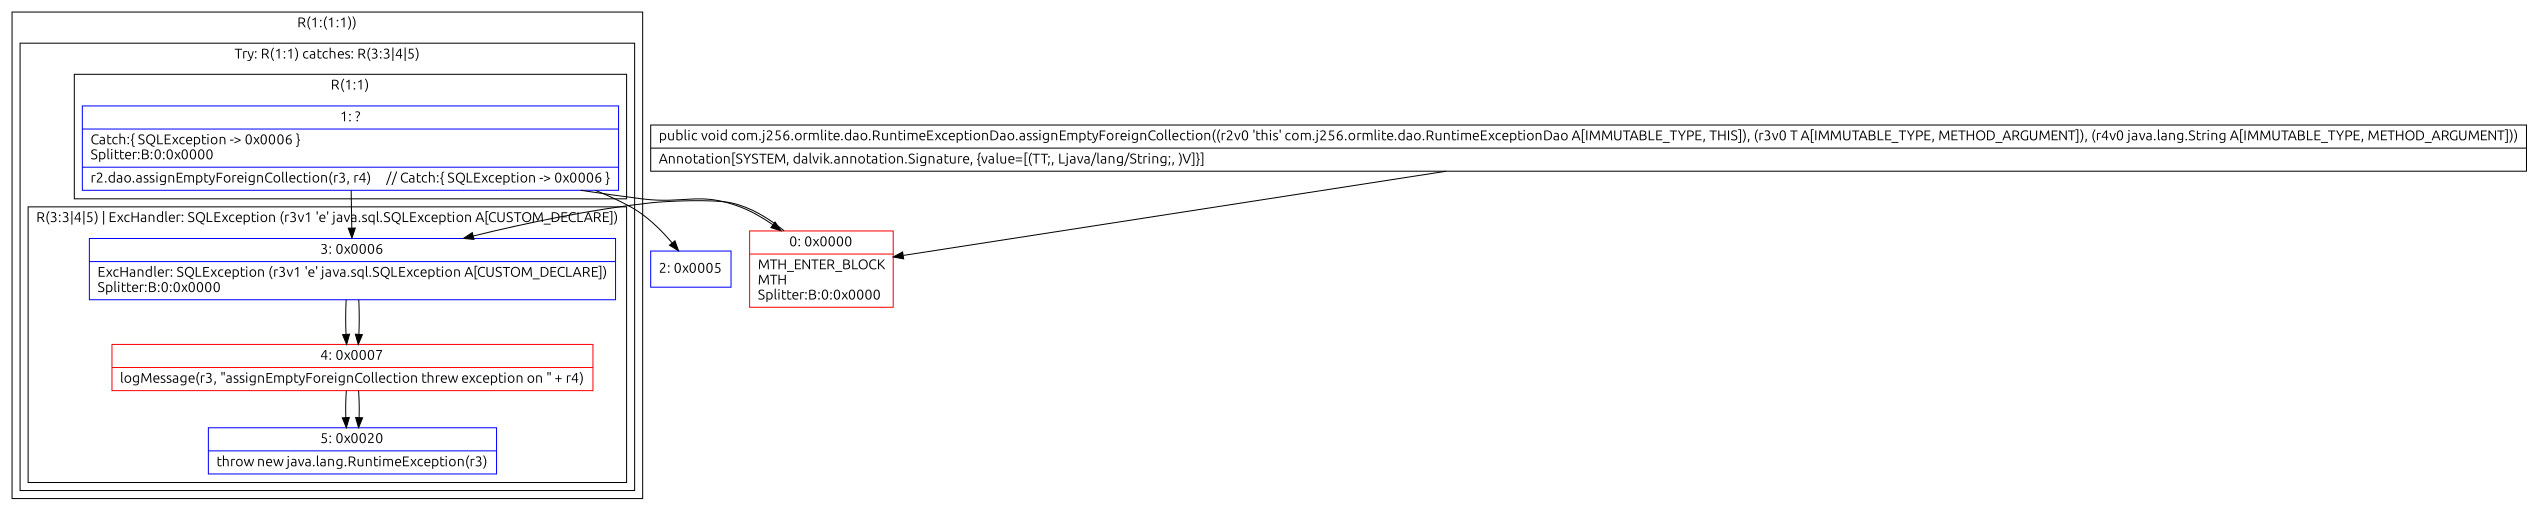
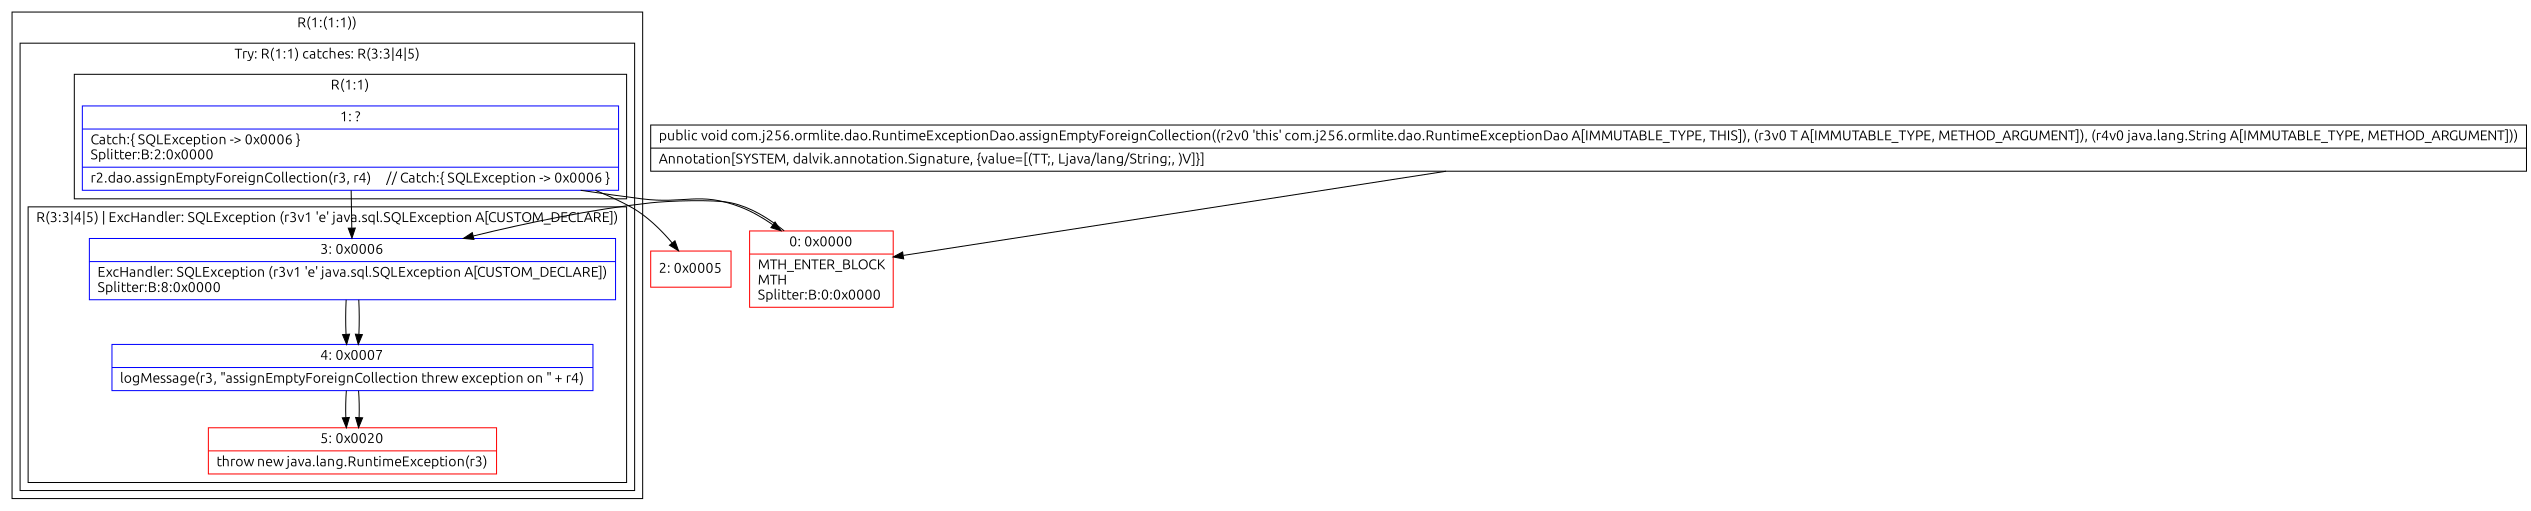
node "1: ?": text "Splitter:B:0:0x0000" -> "Splitter:B:2:0x0000"
node "2: 0x0005": color blue -> red
node "3: 0x0006": text "Splitter:B:0:0x0000" -> "Splitter:B:8:0x0000"
node "4: 0x0007": color red -> blue
node "5: 0x0020": color blue -> red
